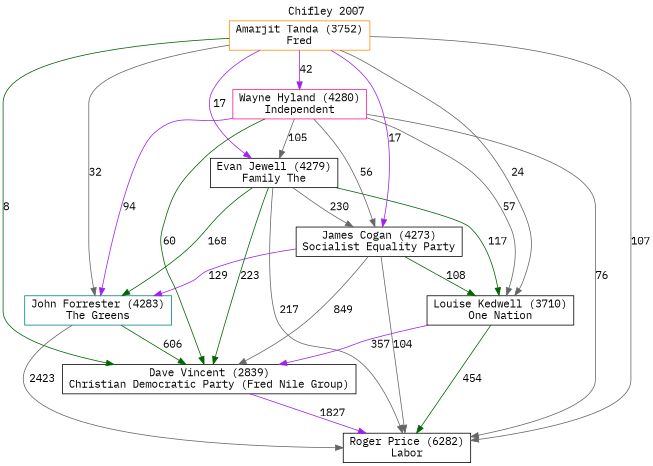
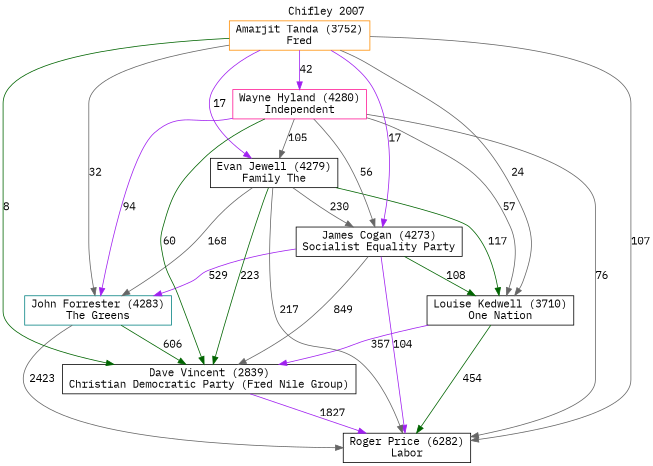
edge "Evan Jewell (4279) Family The" -> "John Forrester (4283) The Greens": color darkgreen -> gray40
edge "James Cogan (4273) Socialist Equality Party" -> "John Forrester (4283) The Greens": label "129" -> "529"
edge "James Cogan (4273) Socialist Equality Party" -> "Roger Price (6282) Labor": color gray40 -> purple
